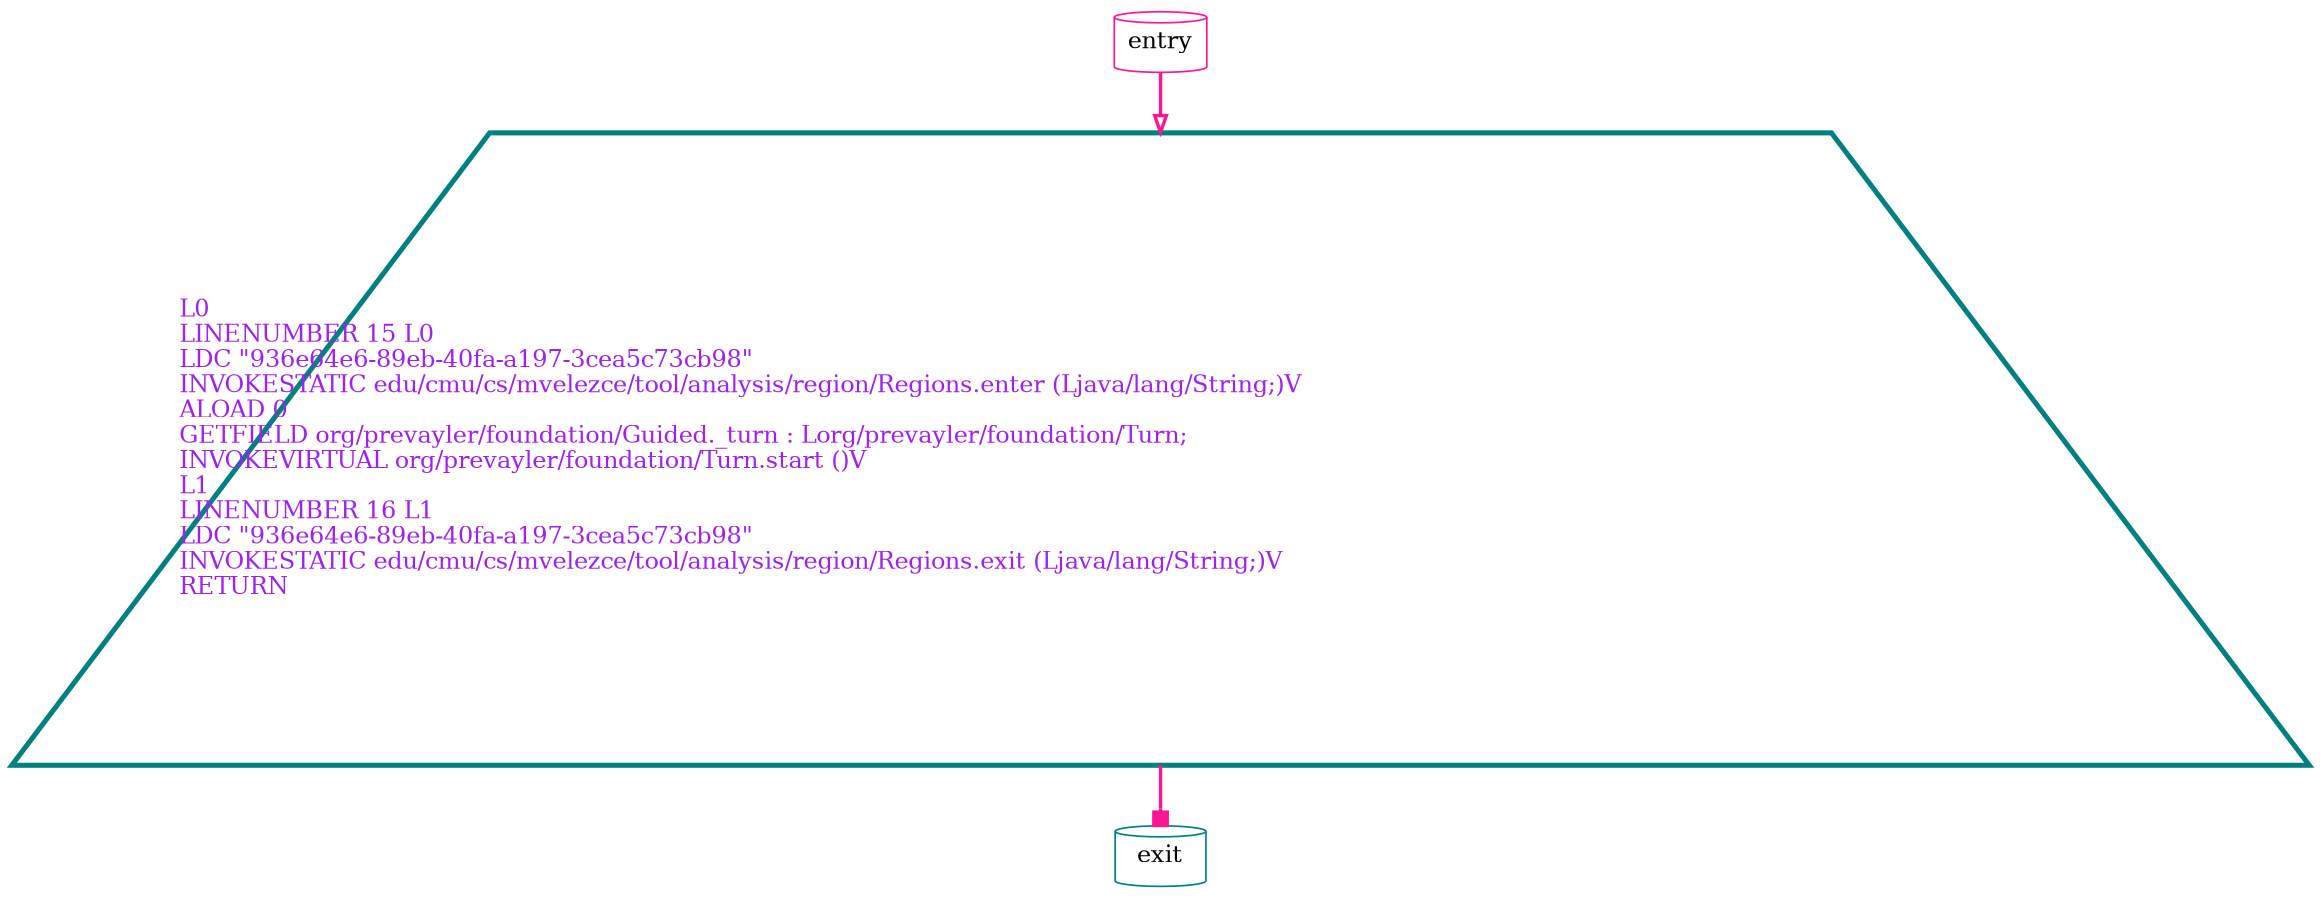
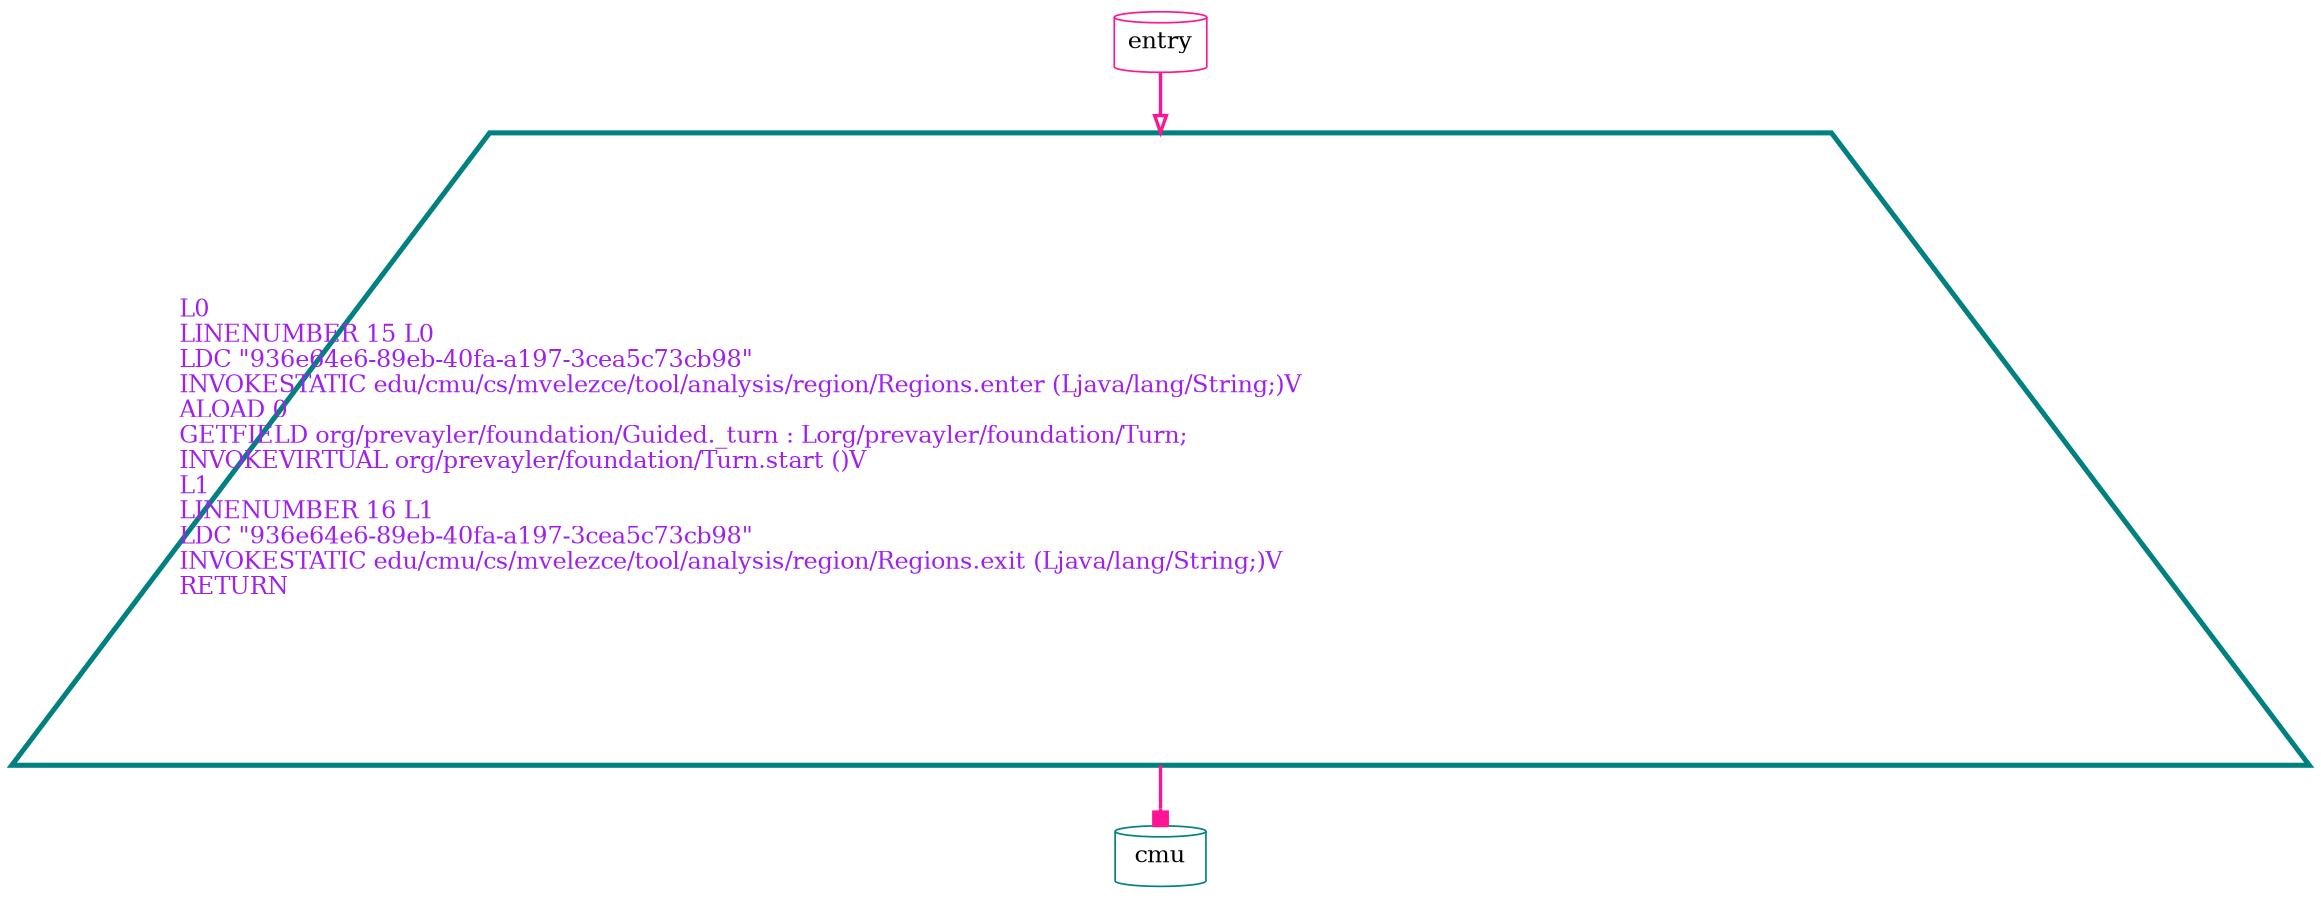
node "exit": label "exit" -> "cmu"
